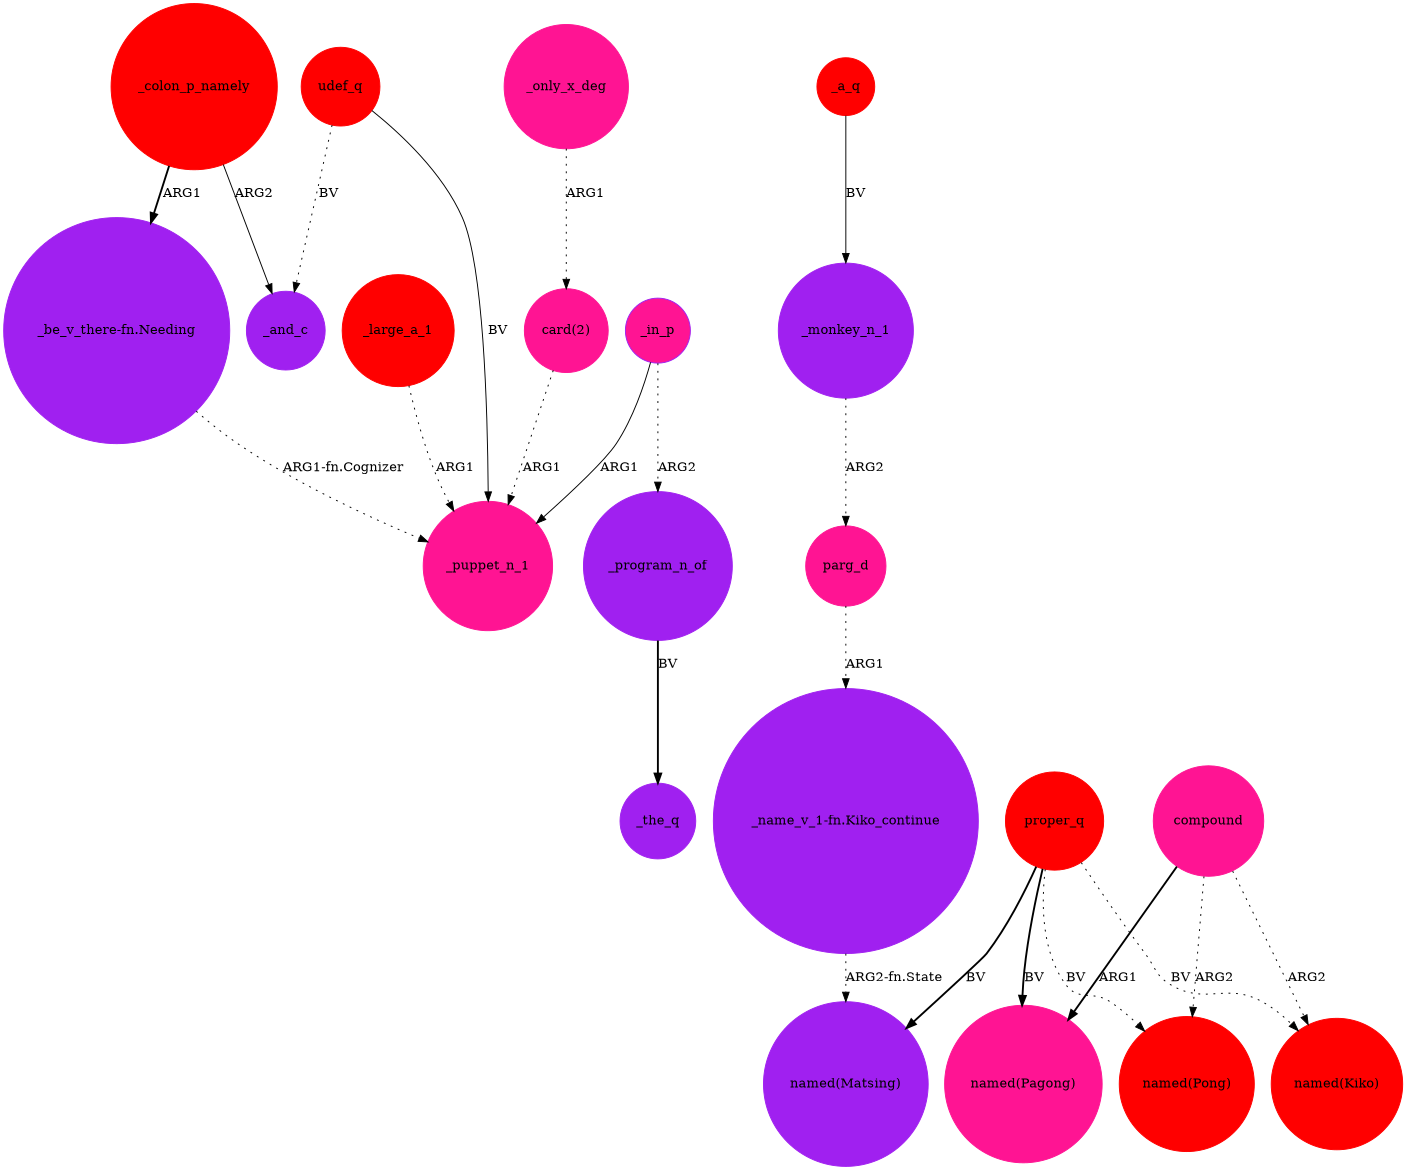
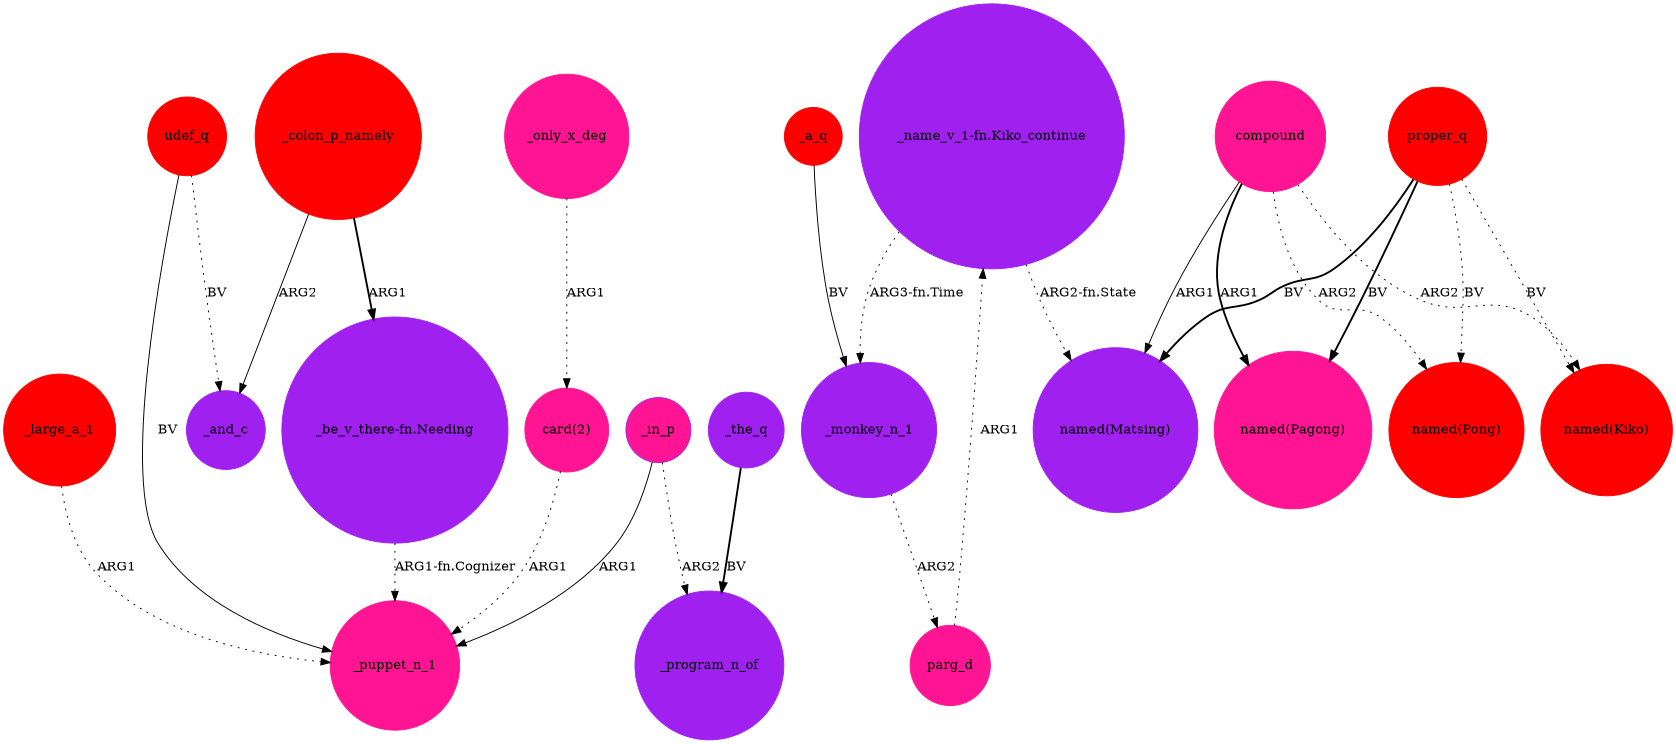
edge "compound" -> "named(Matsing)": added, label "ARG1"
edge "_name_v_1-fn.Kiko_continue" -> "_monkey_n_1": added, label "ARG3-fn.Time"
edge "_program_n_of" -> "_the_q": reversed
